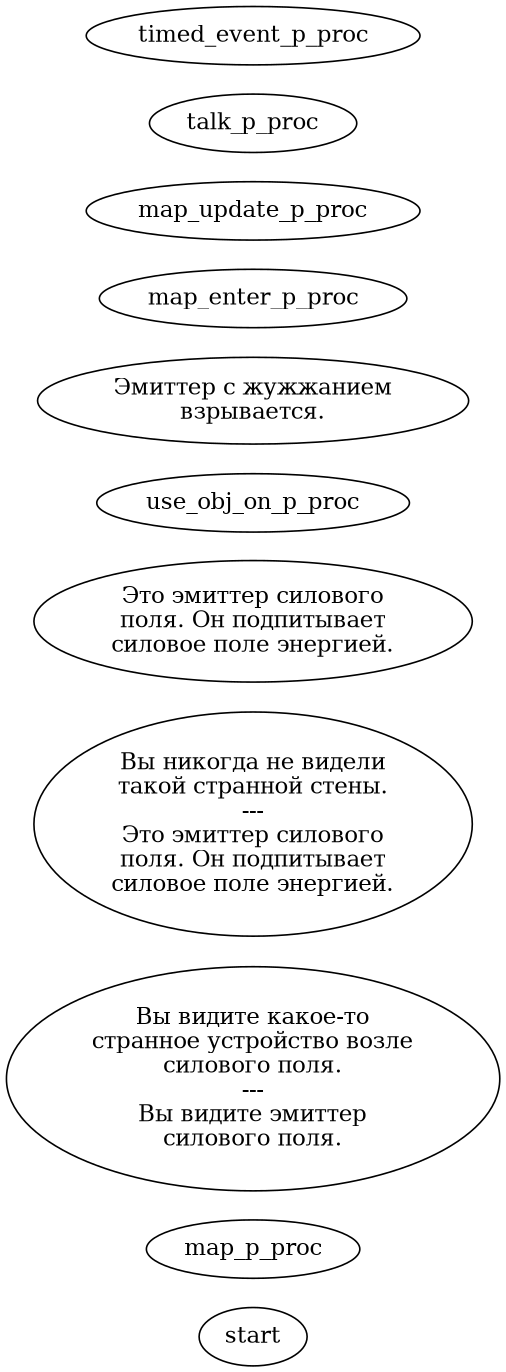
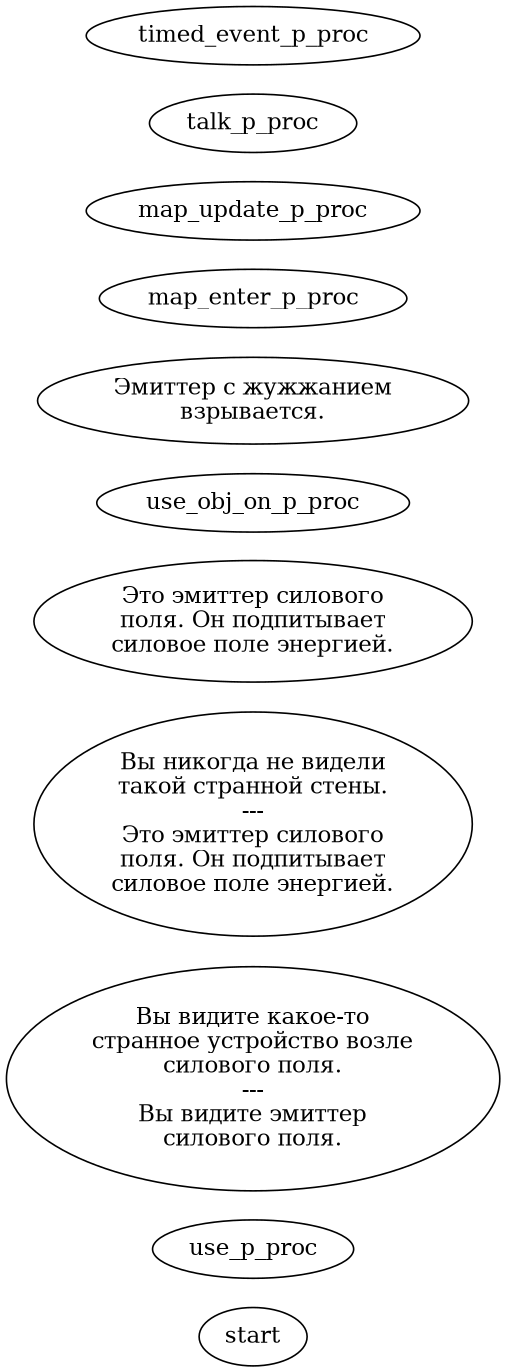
node "map_p_proc": label "map_p_proc" -> "use_p_proc"
